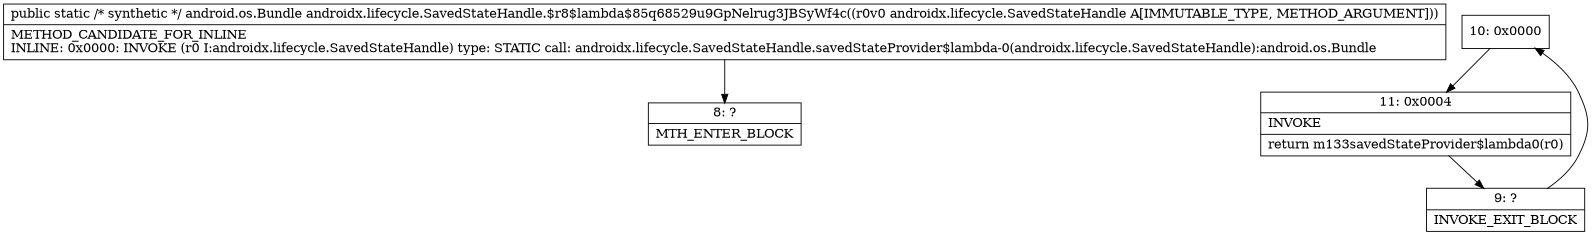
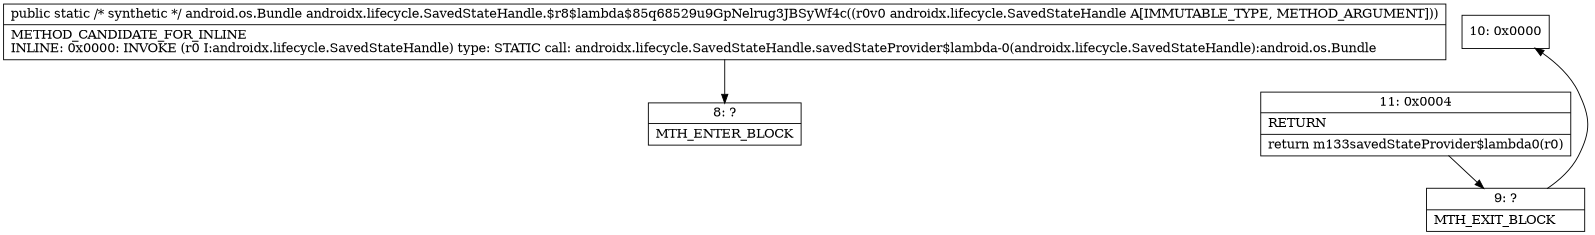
edge "10: 0x0000" -> "11: 0x0004": removed
node "11: 0x0004": text "INVOKE" -> "RETURN"
node "9: ?": text "INVOKE_EXIT_BLOCK" -> "MTH_EXIT_BLOCK"
